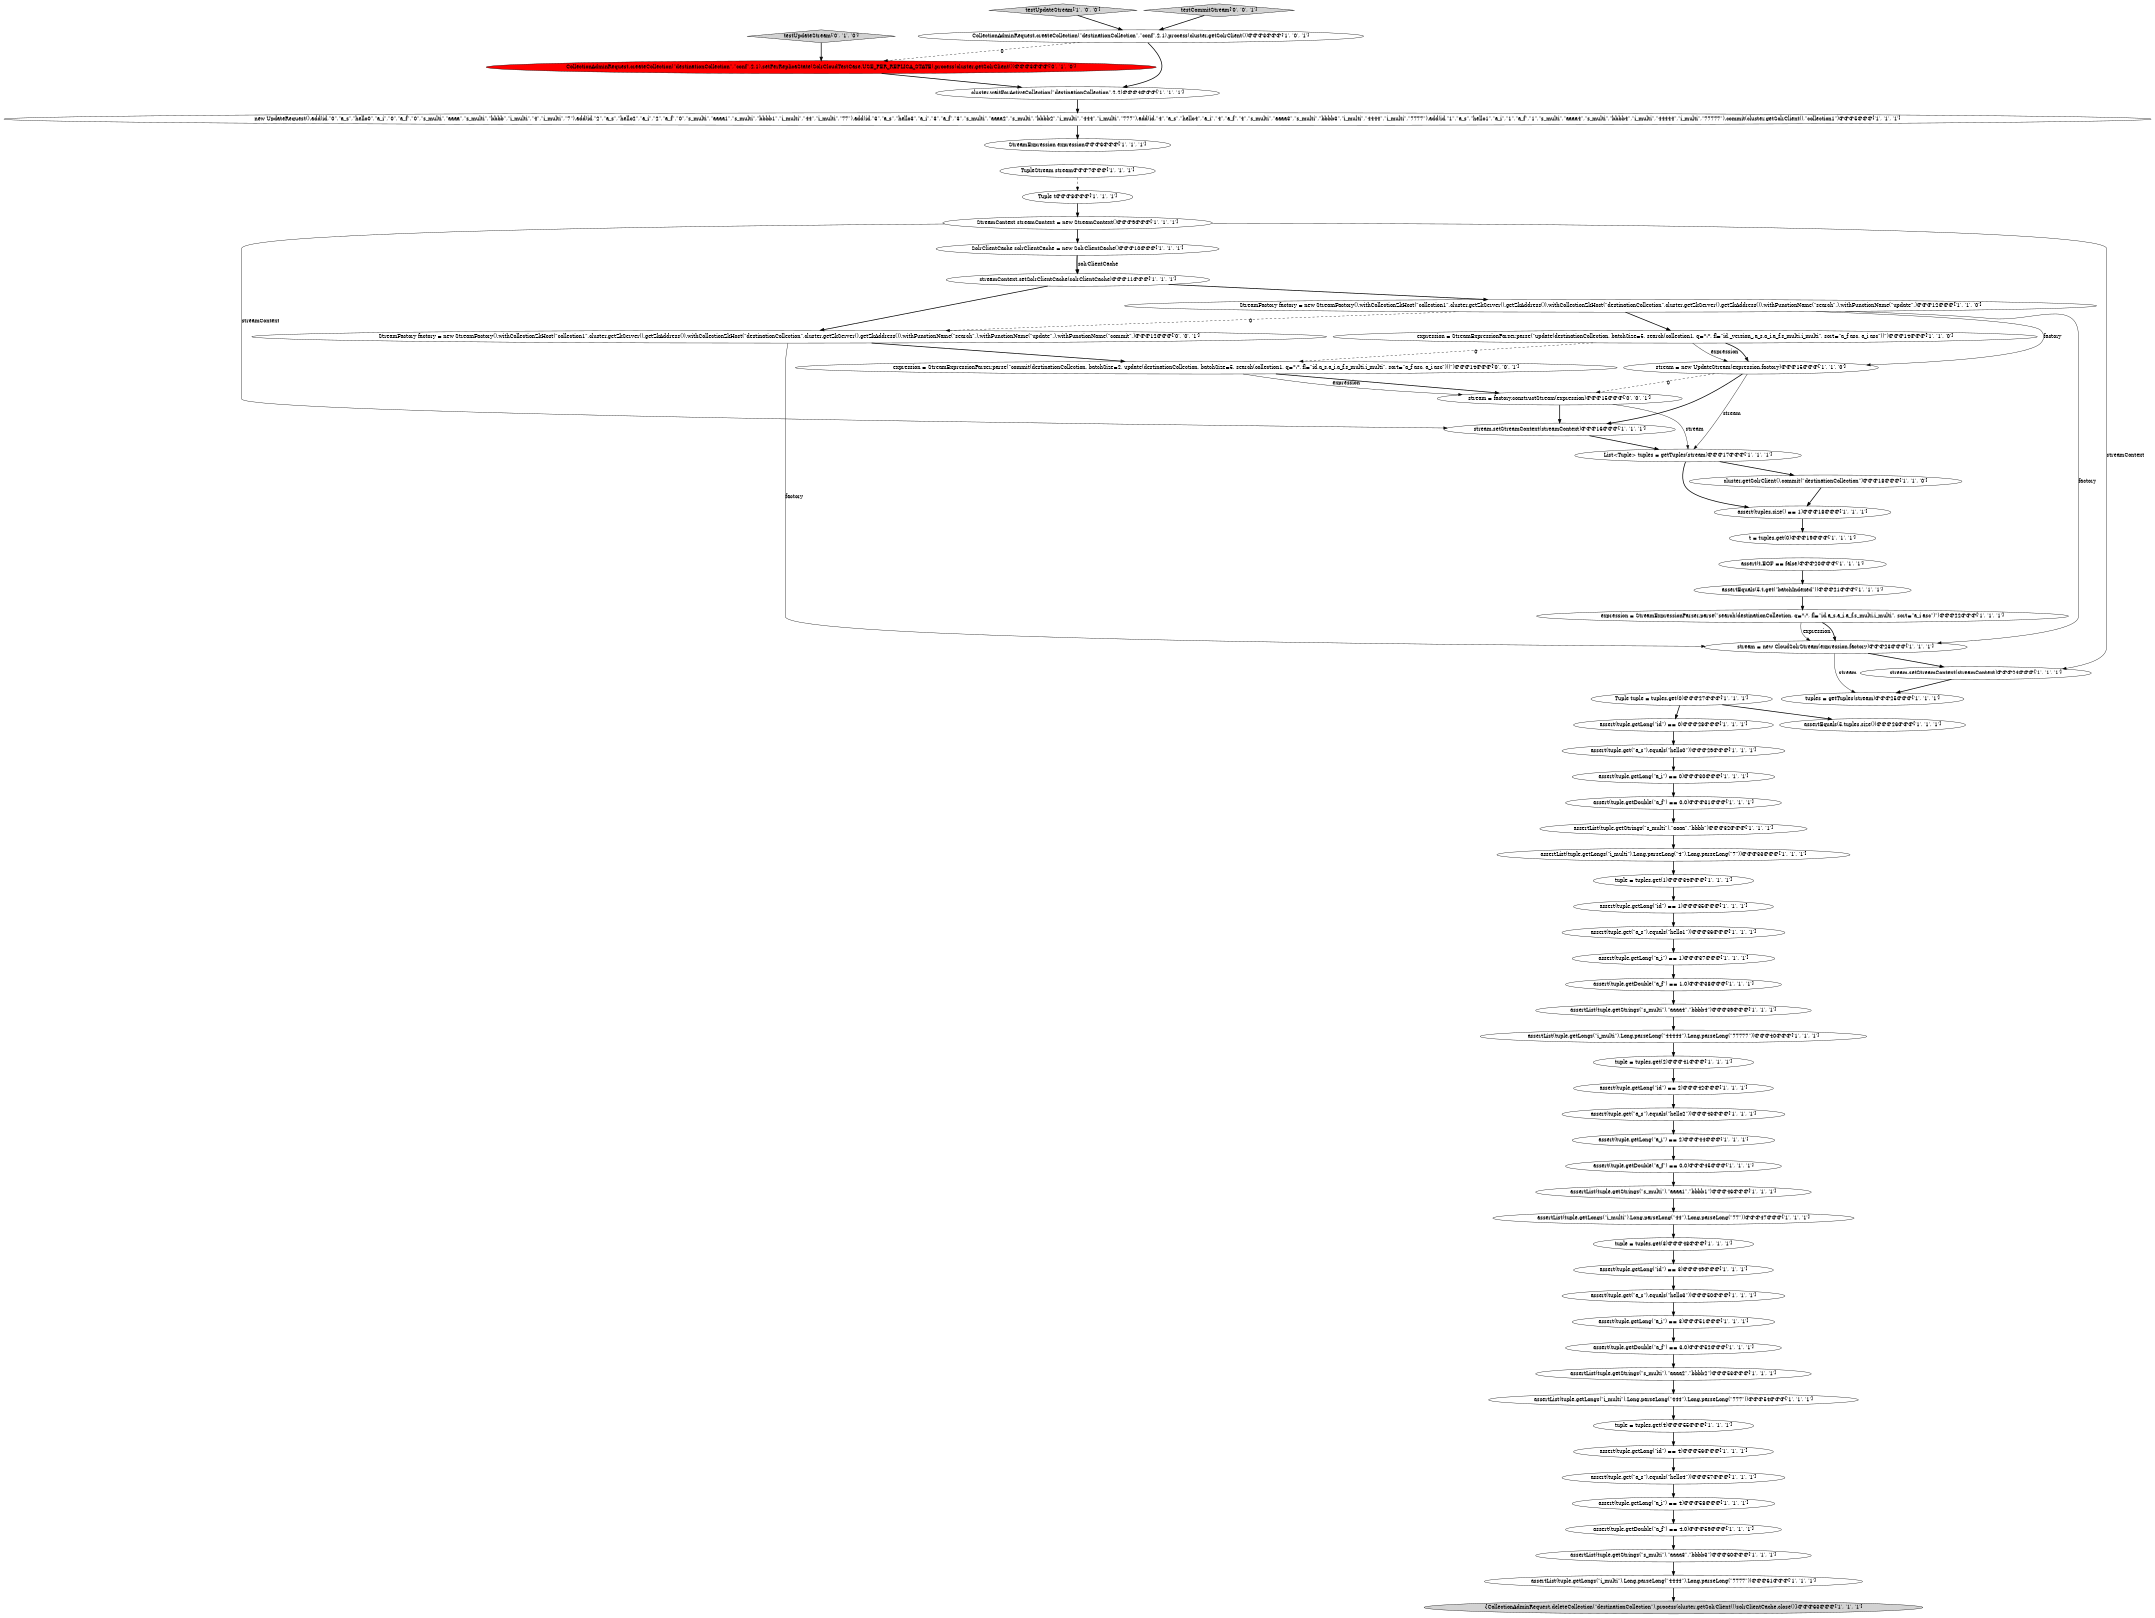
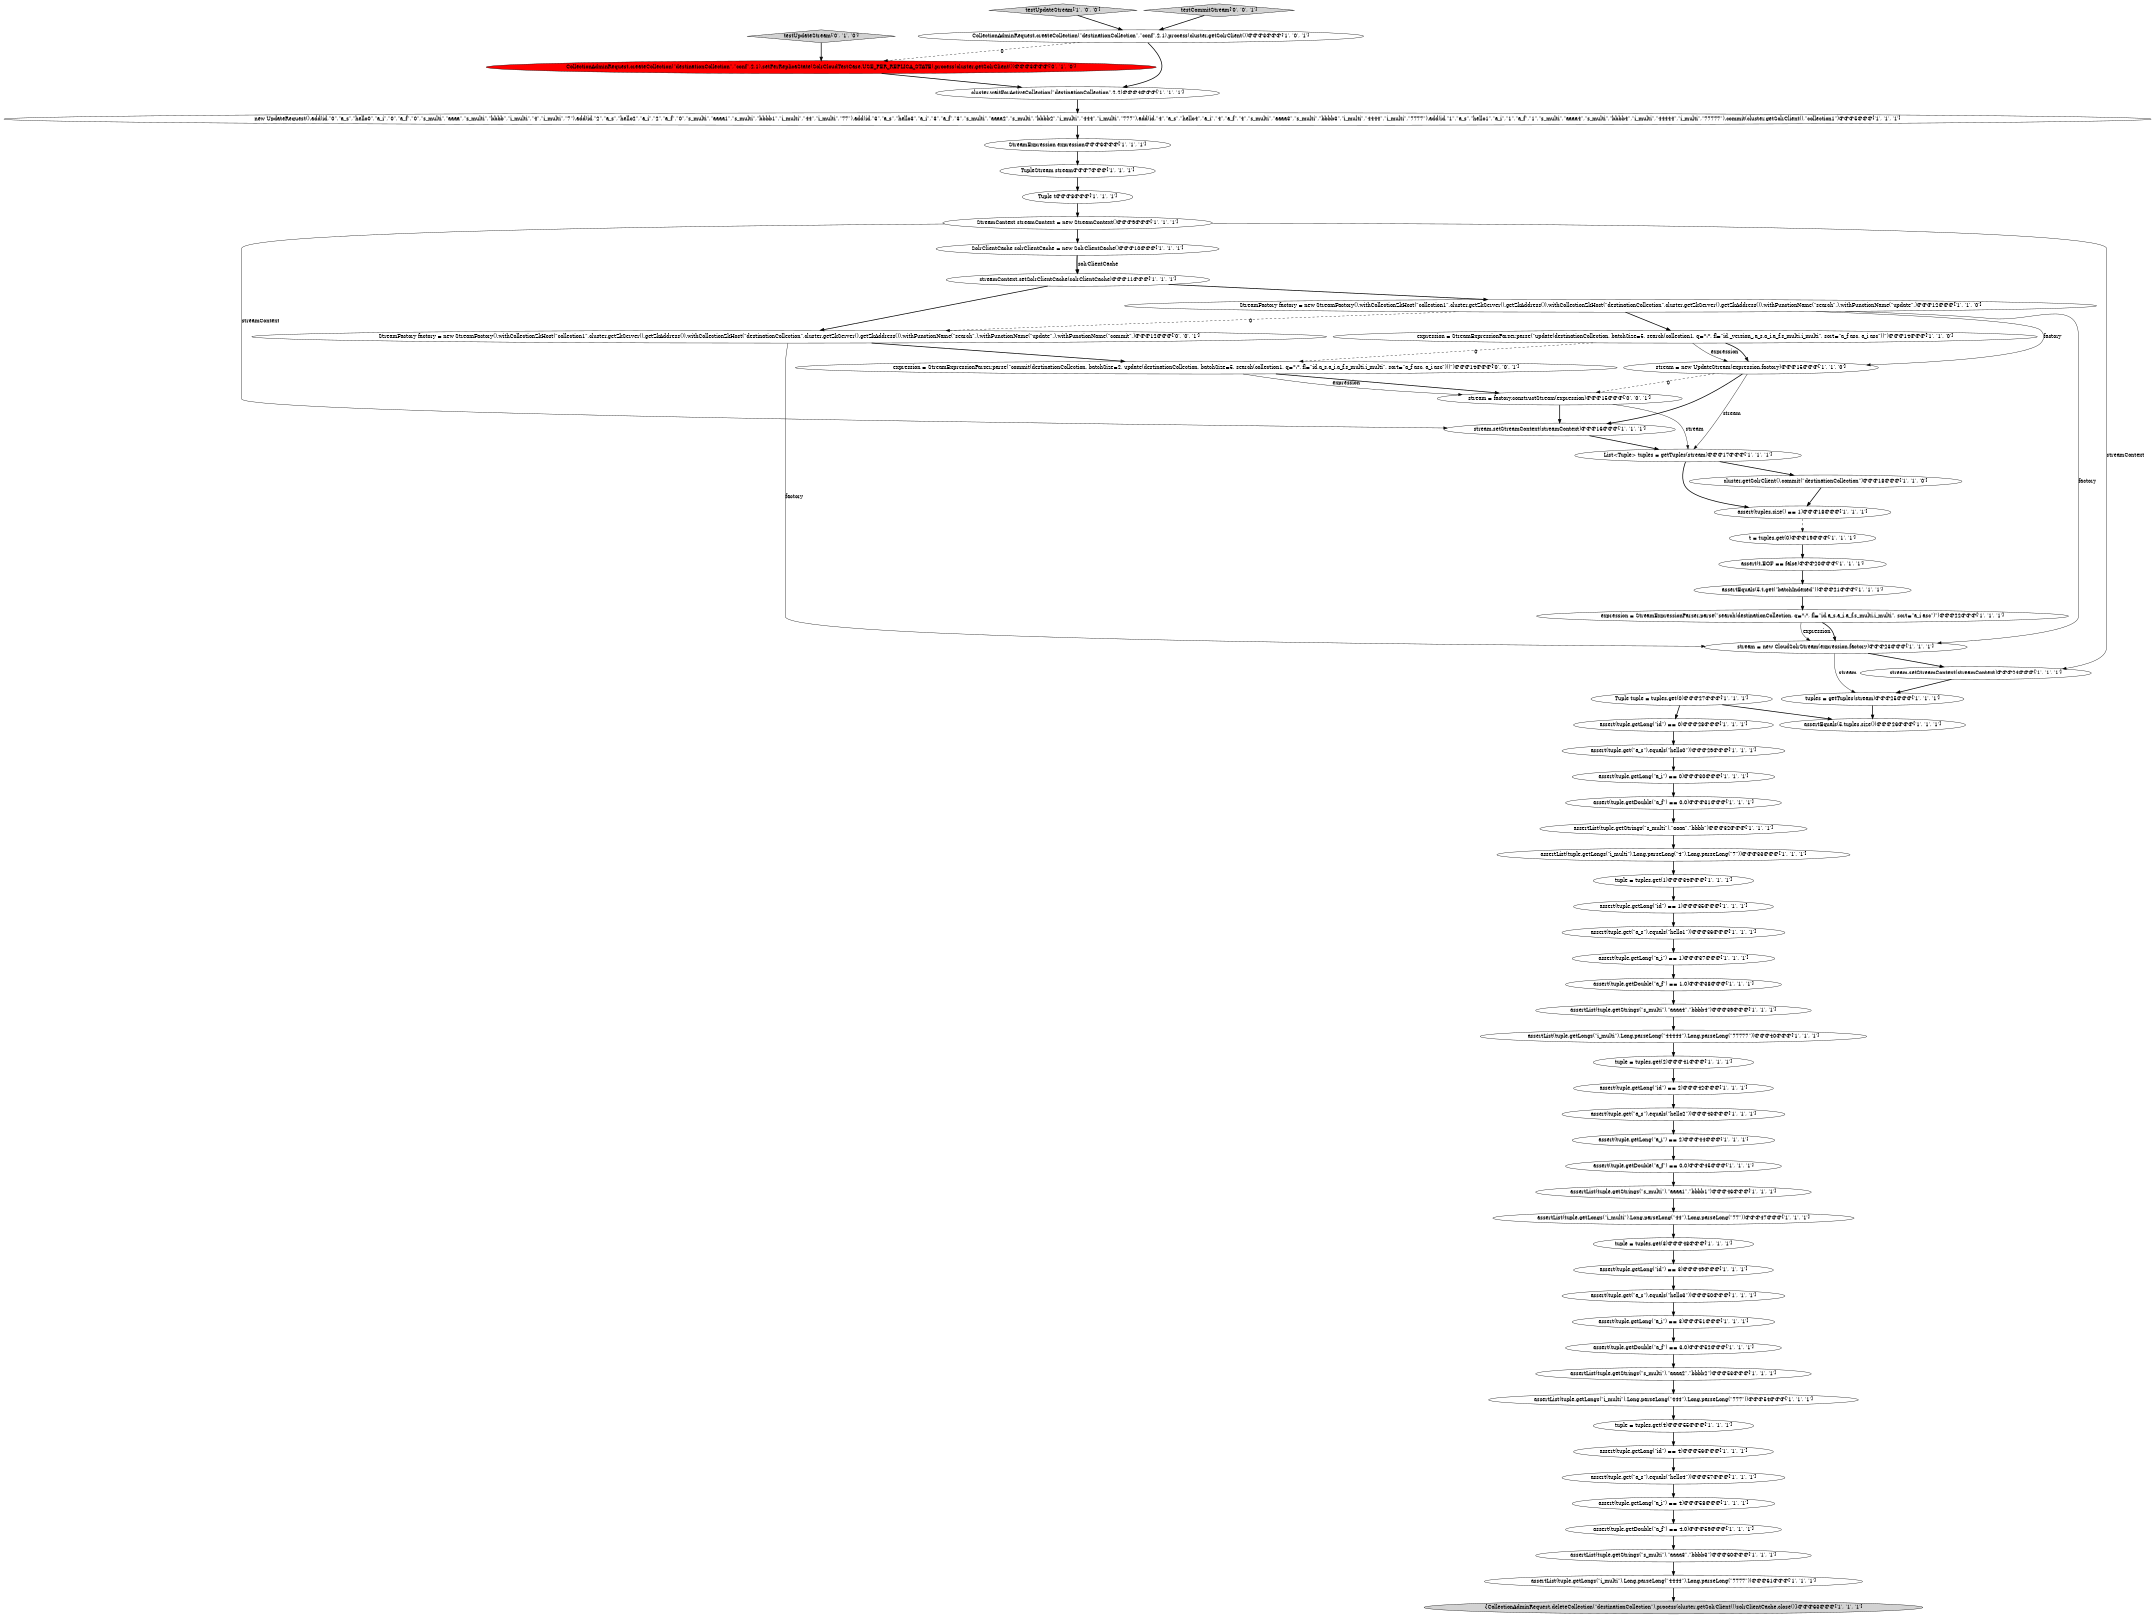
edge "StreamExpression expression@@@6@@@['1', '1', '1']" -> "TupleStream stream@@@7@@@['1', '1', '1']": added
edge "TupleStream stream@@@7@@@['1', '1', '1']" -> "Tuple t@@@8@@@['1', '1', '1']": style dashed -> bold
edge "assert(tuples.size() == 1)@@@18@@@['1', '1', '1']" -> "t = tuples.get(0)@@@19@@@['1', '1', '1']": style bold -> dashed
edge "t = tuples.get(0)@@@19@@@['1', '1', '1']" -> "assert(t.EOF == false)@@@20@@@['1', '1', '1']": added
edge "tuples = getTuples(stream)@@@25@@@['1', '1', '1']" -> "assertEquals(5,tuples.size())@@@26@@@['1', '1', '1']": added
